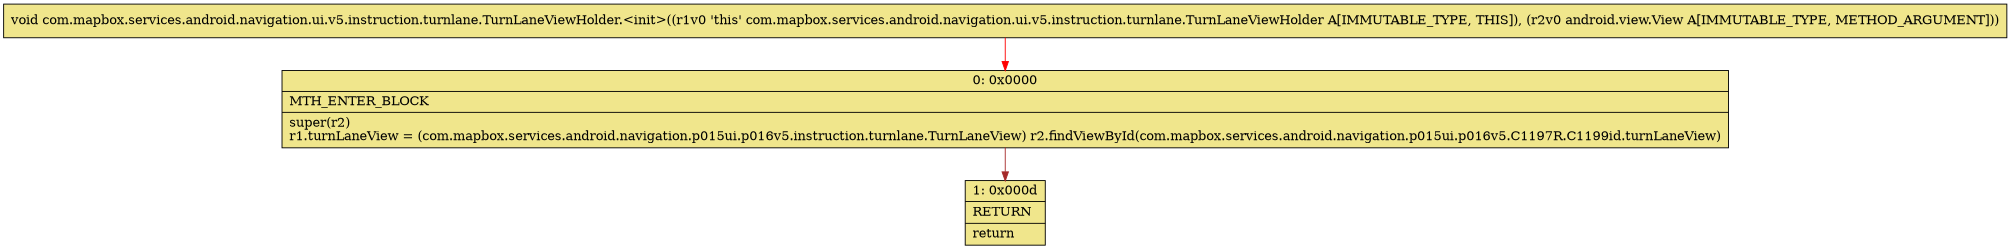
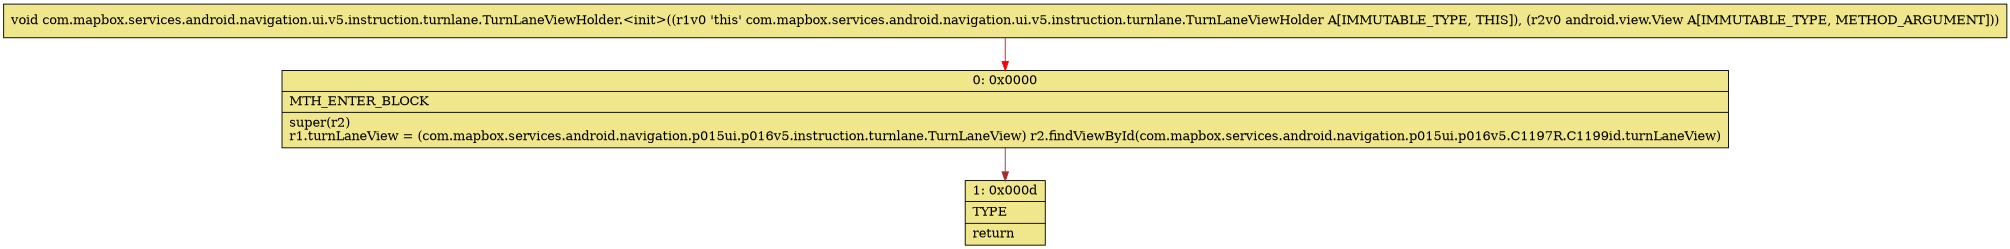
node "1: 0x000d": text "RETURN" -> "TYPE"
